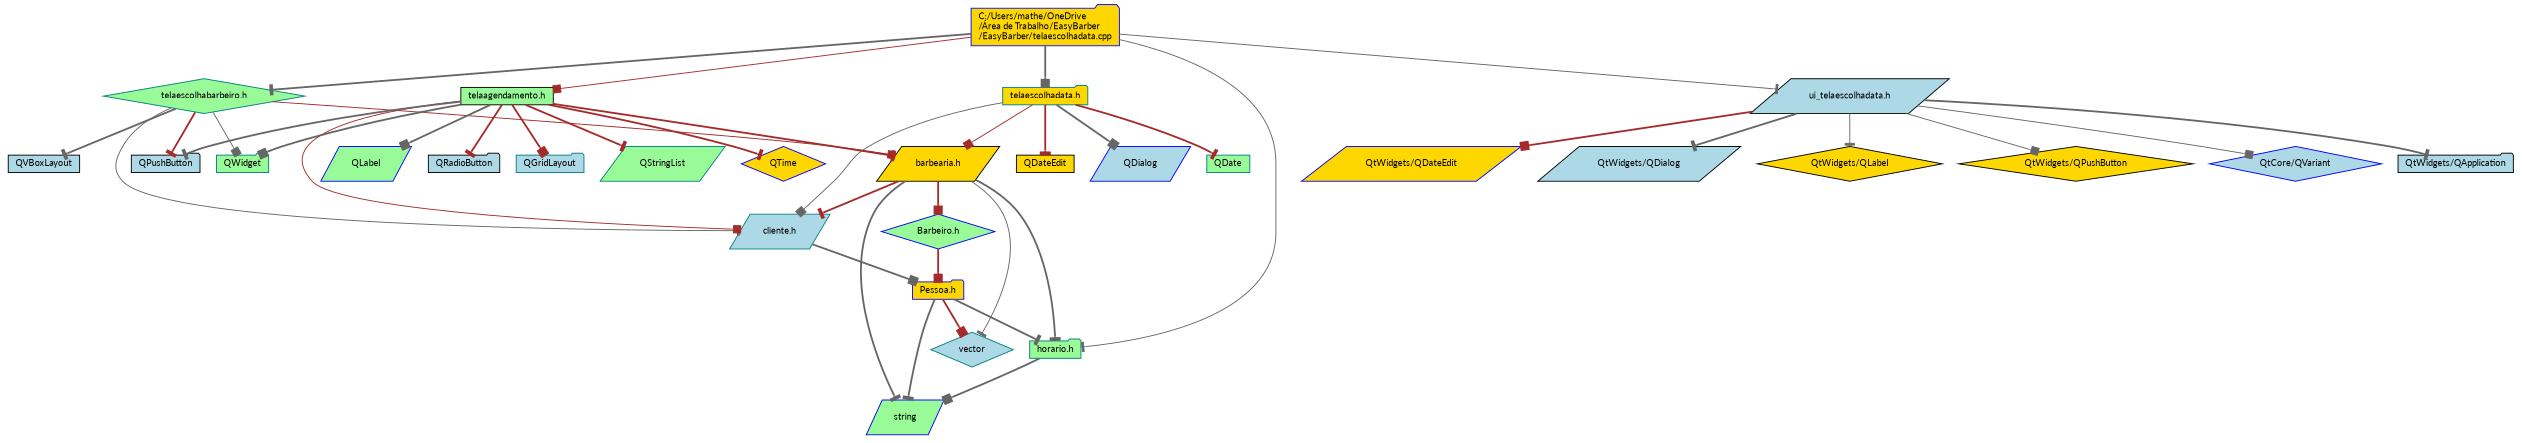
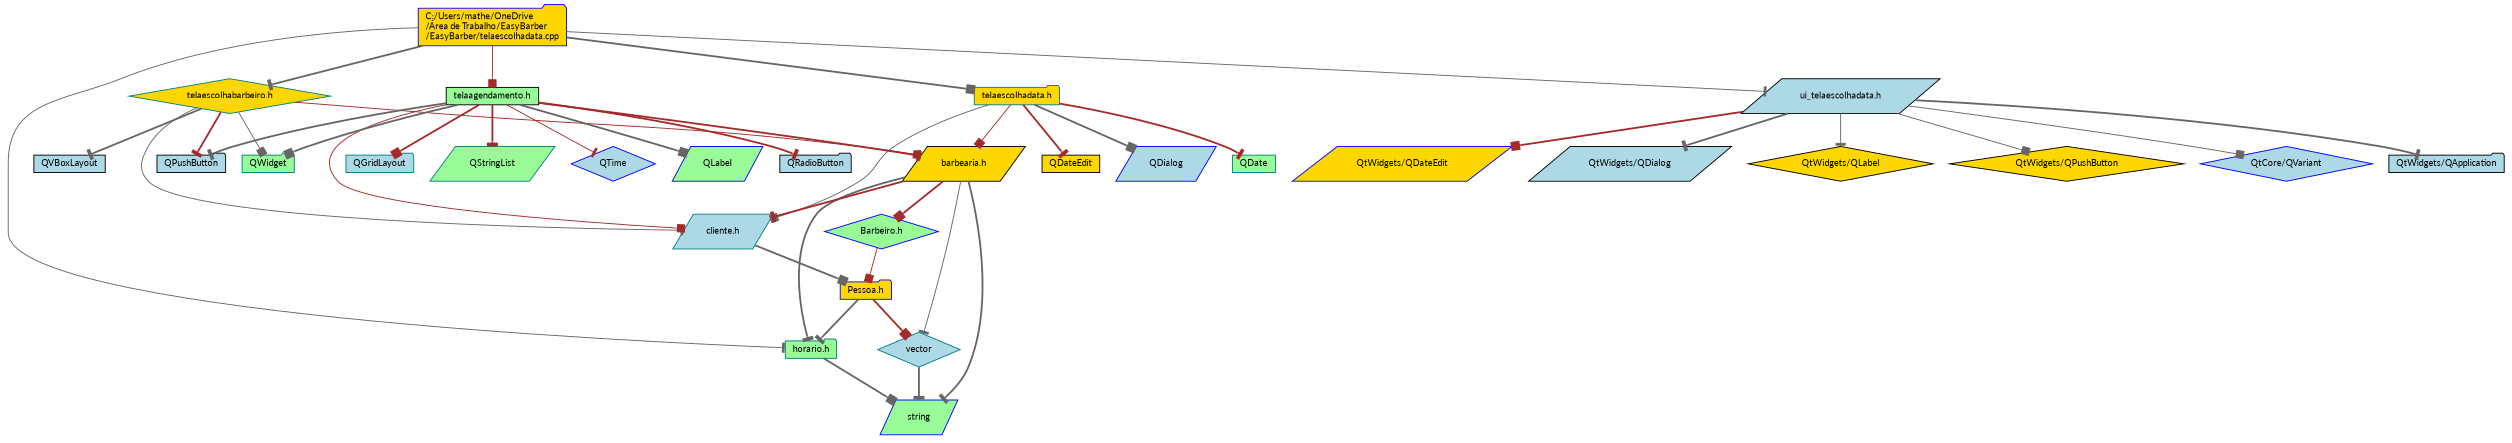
node "telaescolhabarbeiro.h": fillcolor palegreen -> gold
edge "telaagendamento.h" -> "QTime": style bold -> solid
node "QTime": fillcolor gold -> lightblue
edge "Barbeiro.h" -> "Pessoa.h": style bold -> solid
edge "Pessoa.h" -> "string": now "vector" -> "string"
